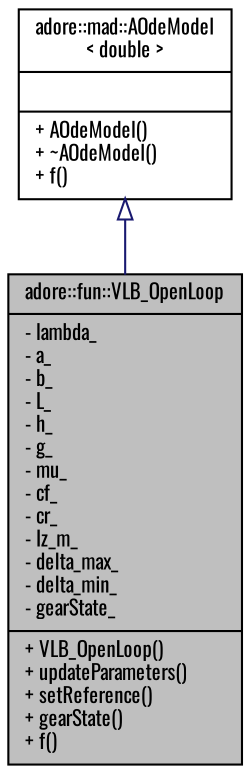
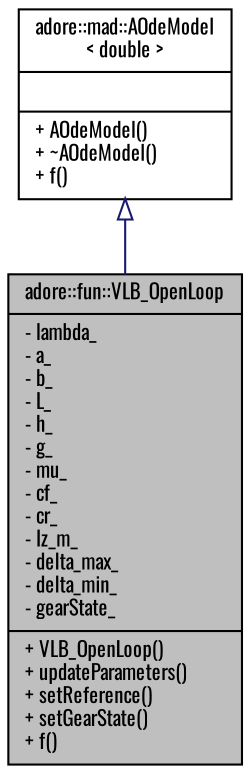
node "adore::fun::VLB_OpenLoop": text "+ gearState()" -> "+ setGearState()"
